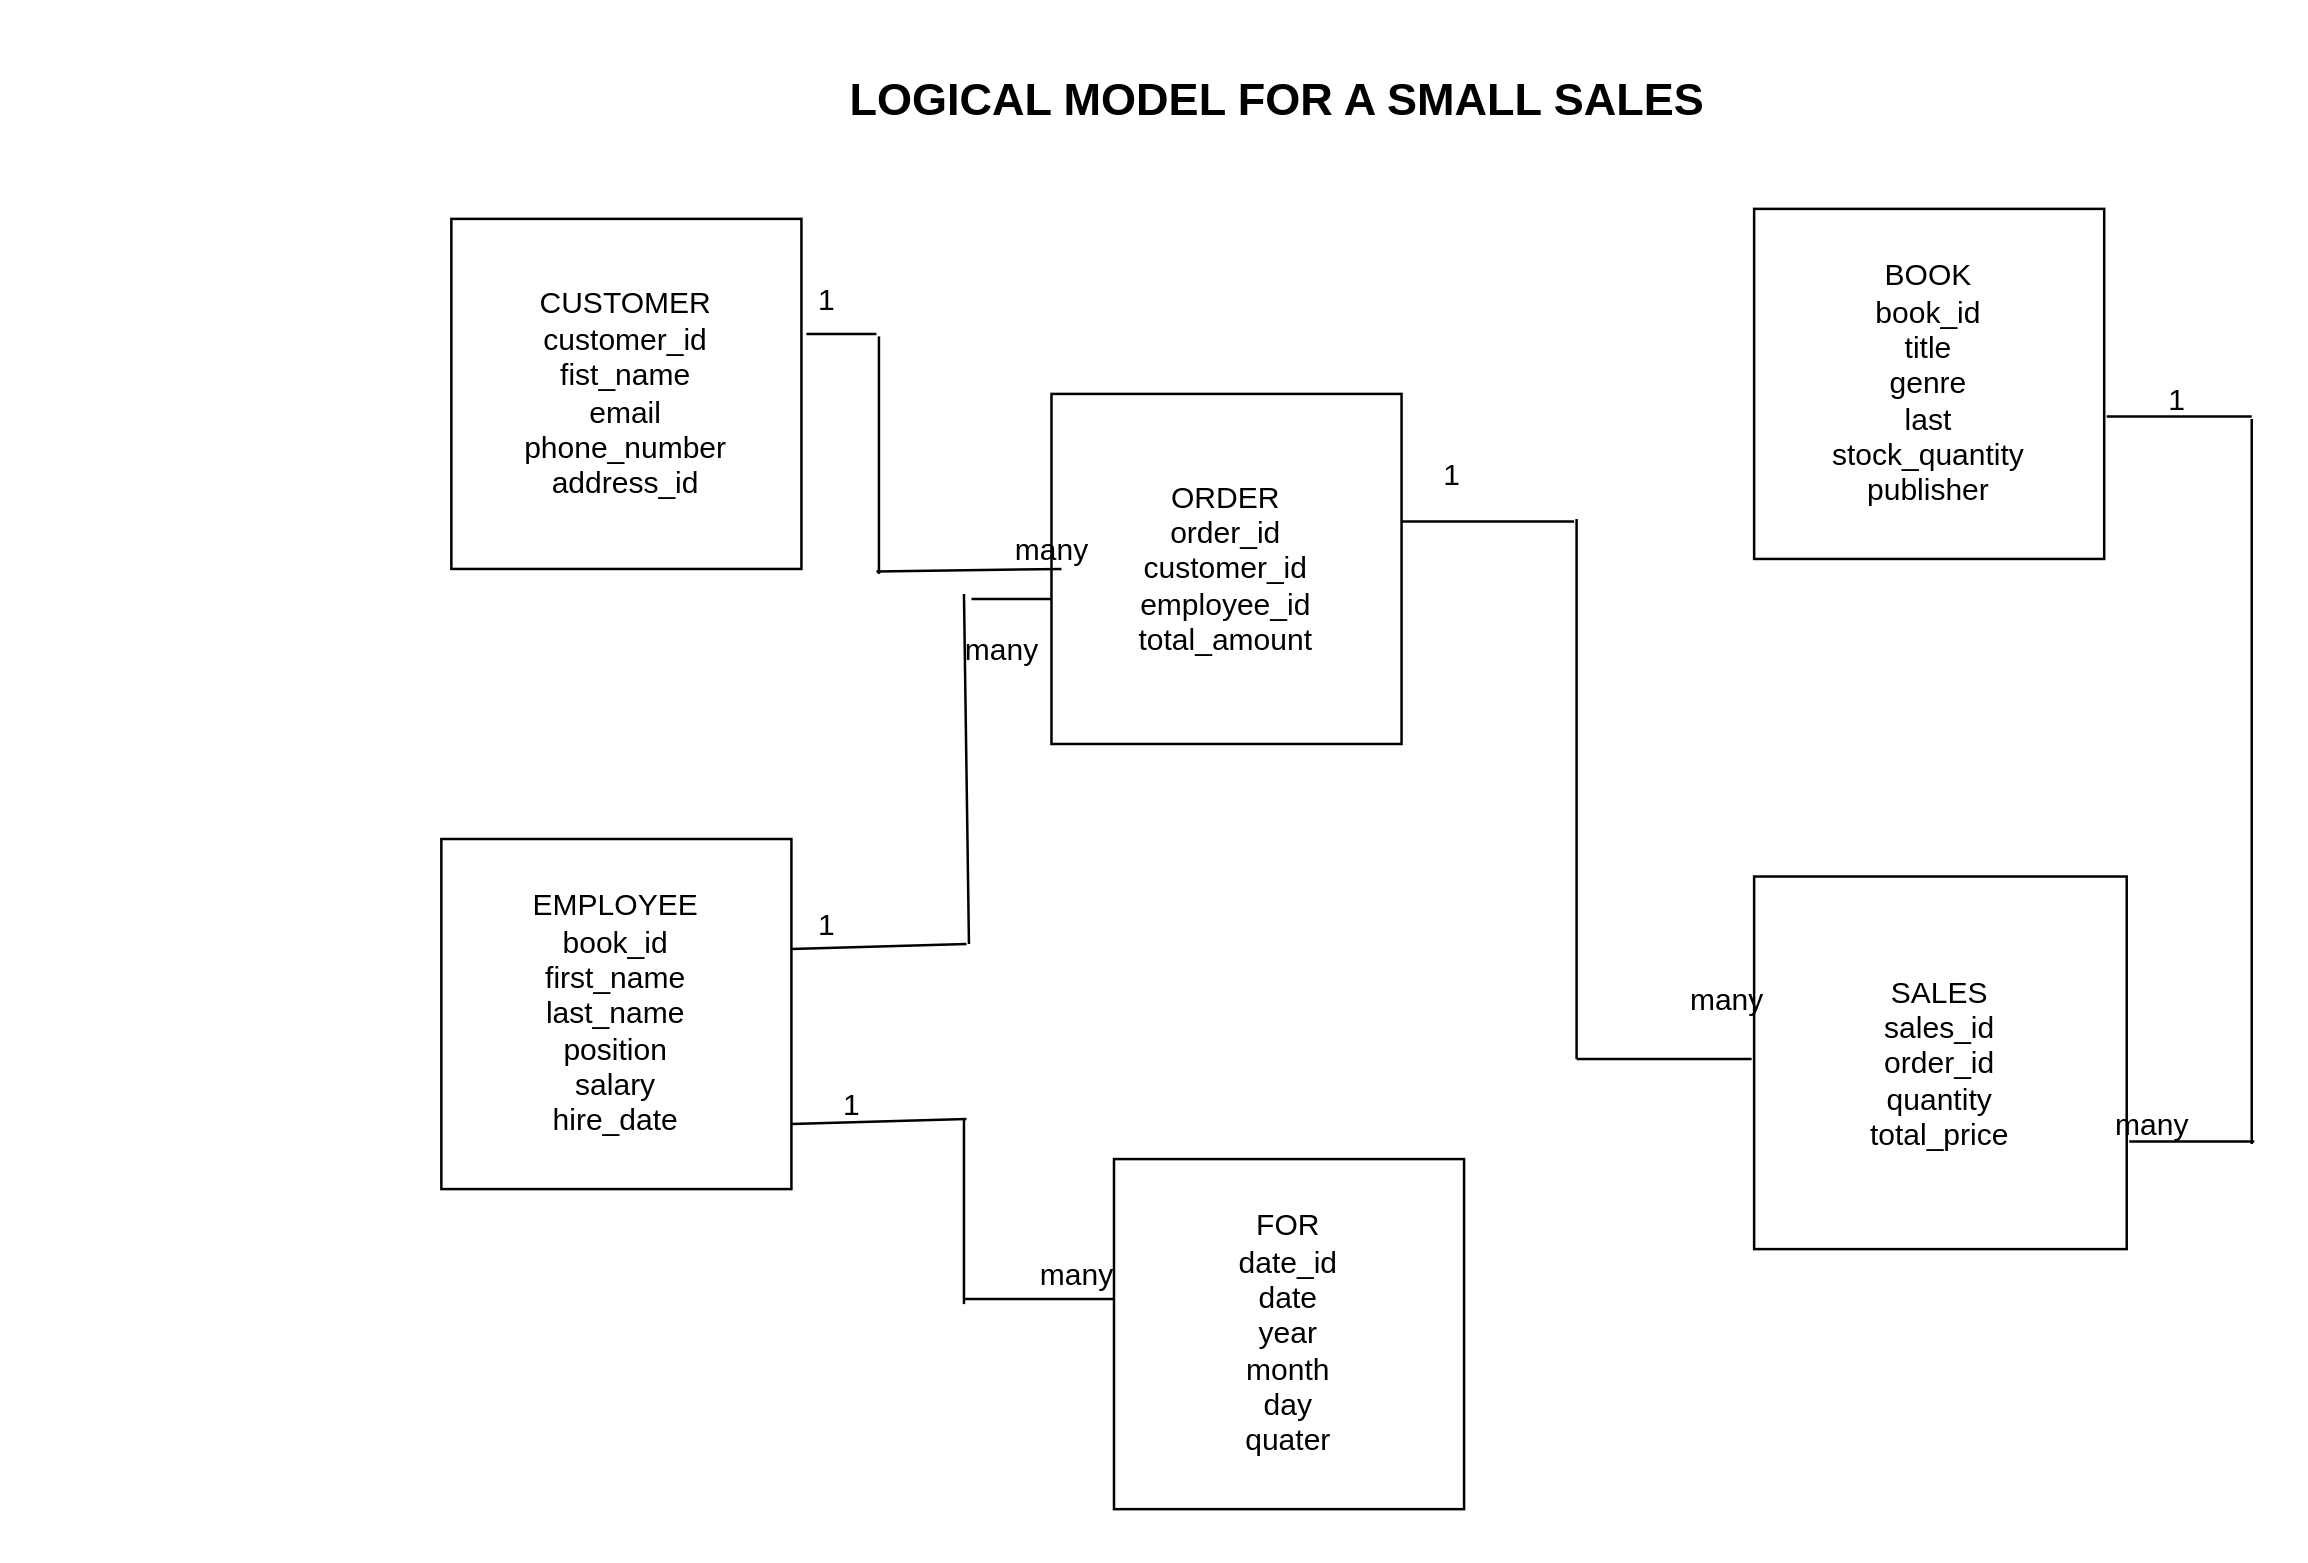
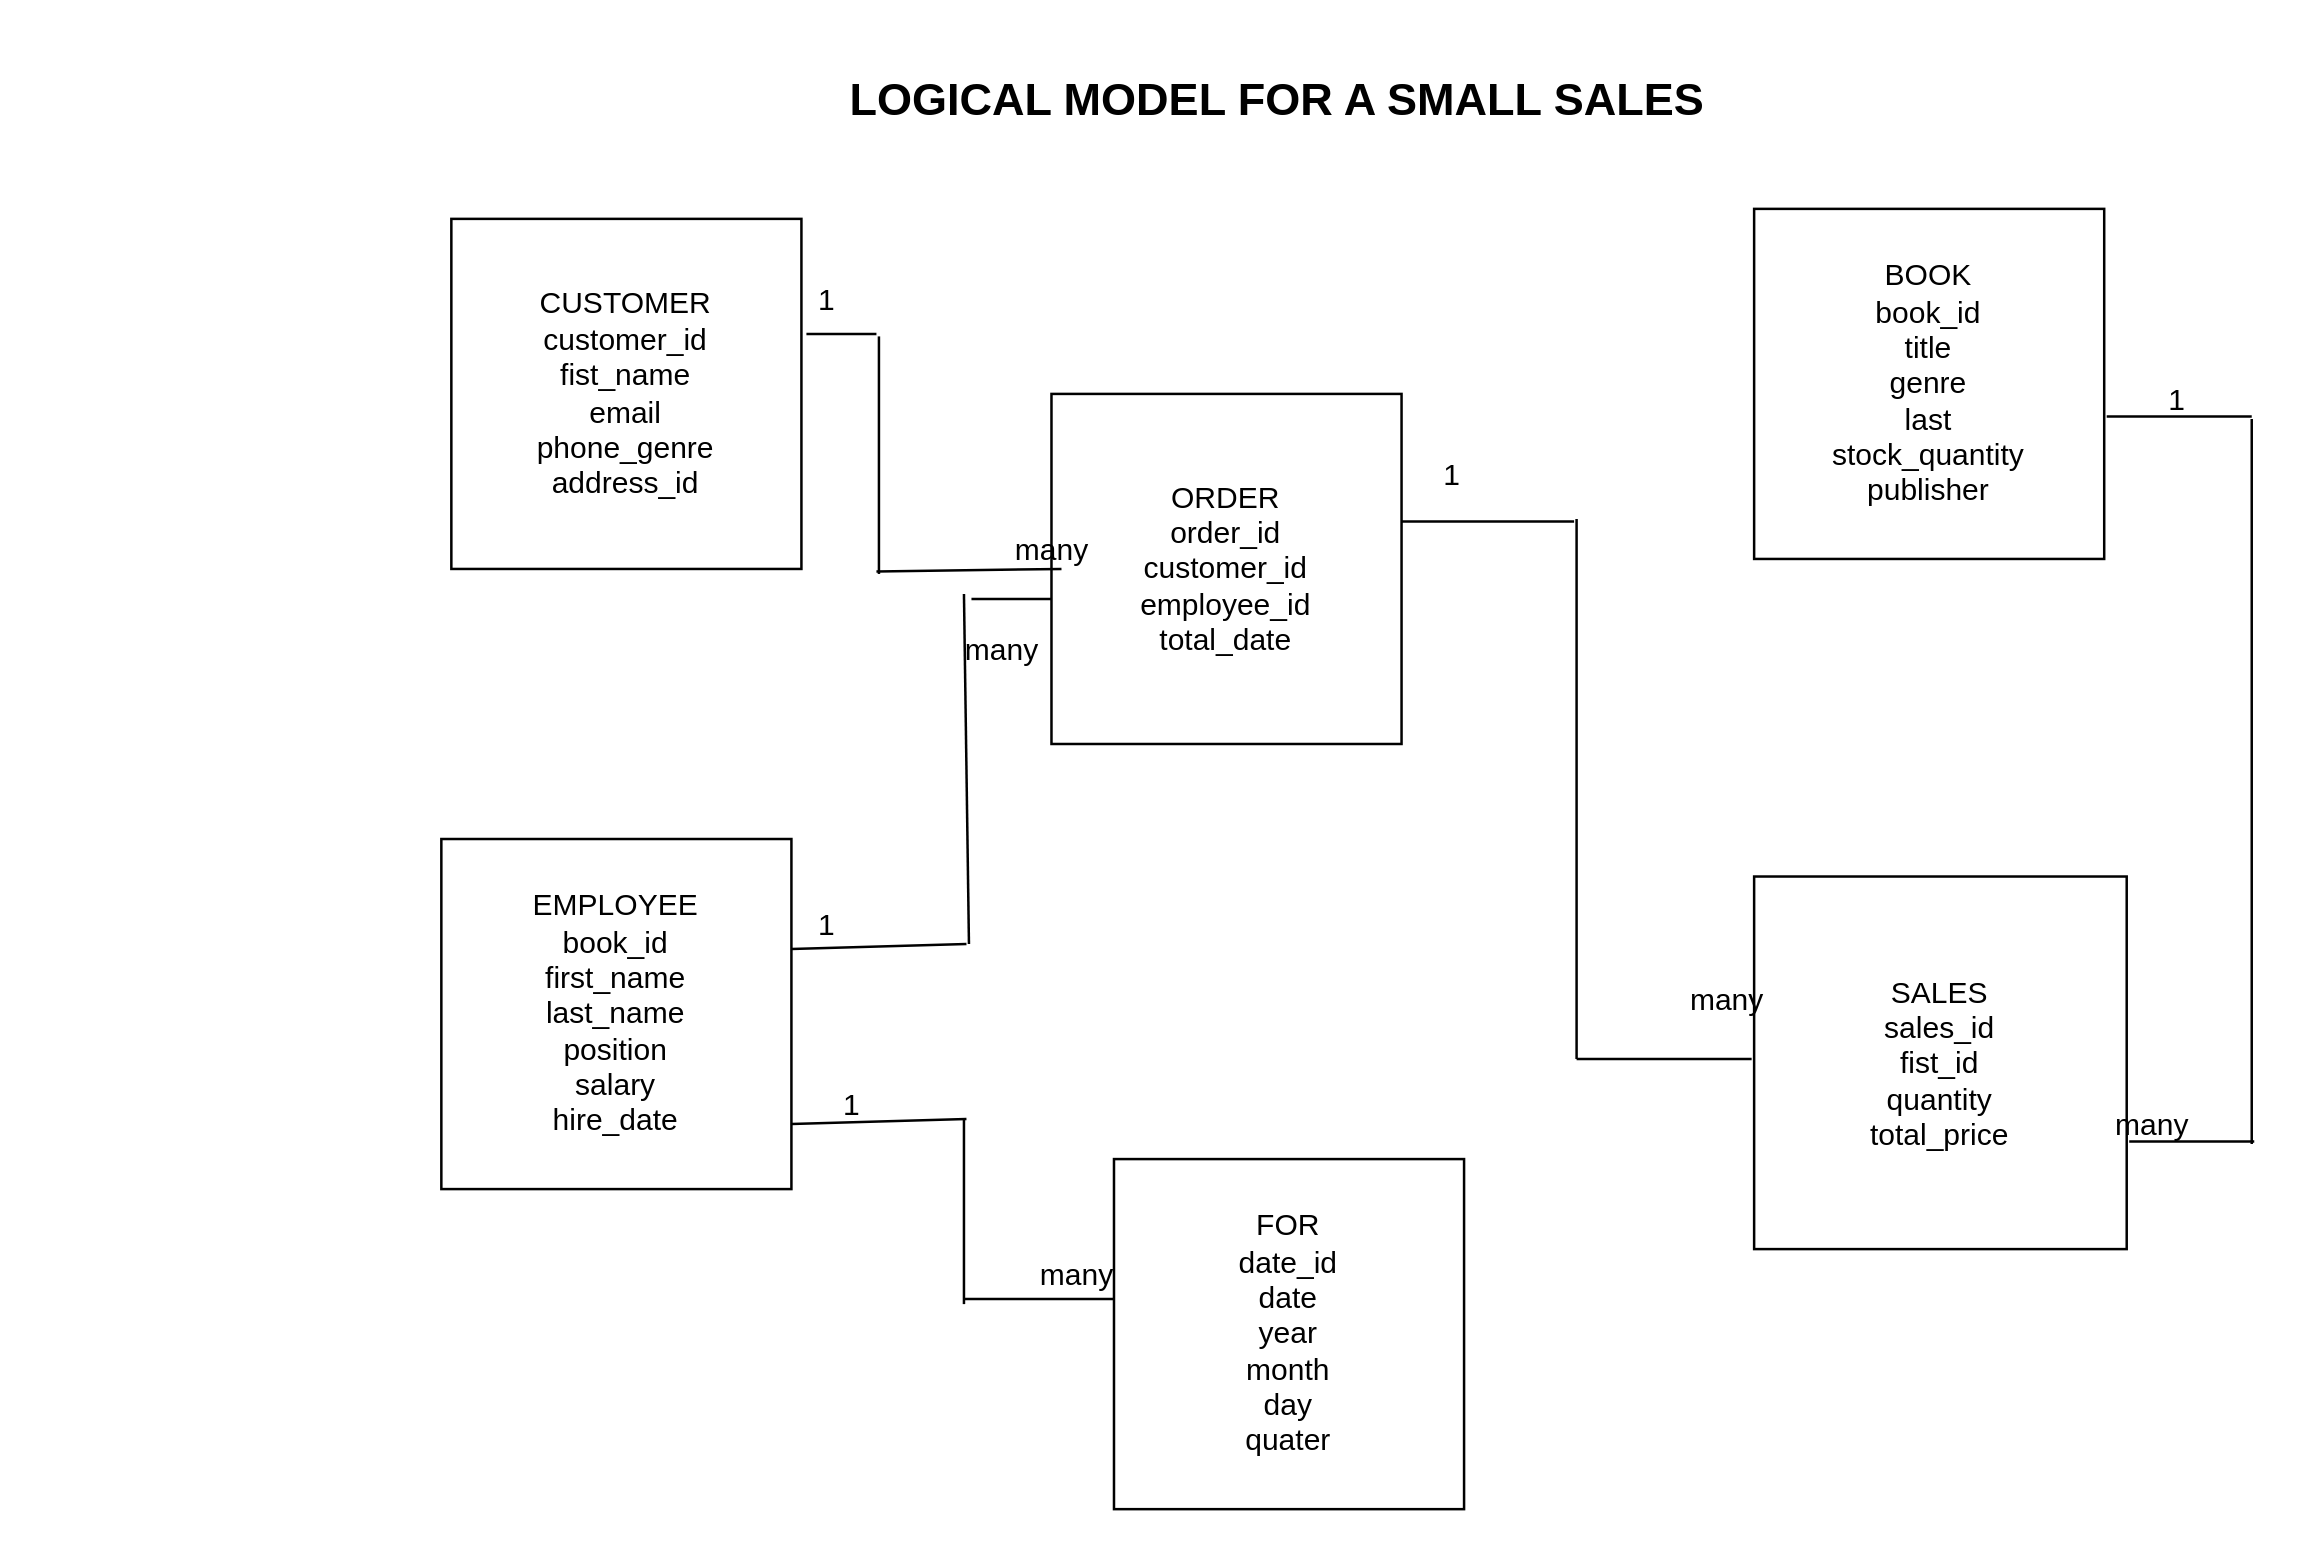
node "CUSTOMER customer_id fist_name email phone_number address_id": label "CUSTOMER customer_id fist_name email phone_number address_id" -> "CUSTOMER customer_id fist_name email phone_genre address_id"
node "ORDER order_id customer_id employee_id total_amount": label "ORDER order_id customer_id employee_id total_amount" -> "ORDER order_id customer_id employee_id total_date"
node "SALES sales_id order_id quantity total_price": label "SALES sales_id order_id quantity total_price" -> "SALES sales_id fist_id quantity total_price"
